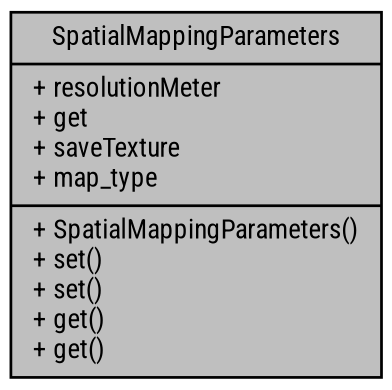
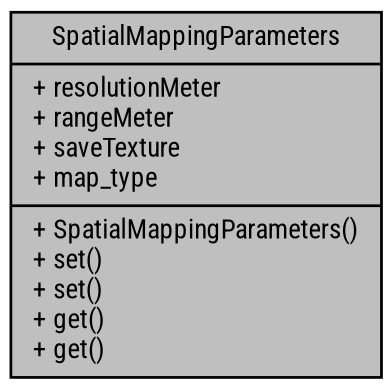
node "SpatialMappingParameters": text "+ get" -> "+ rangeMeter"
